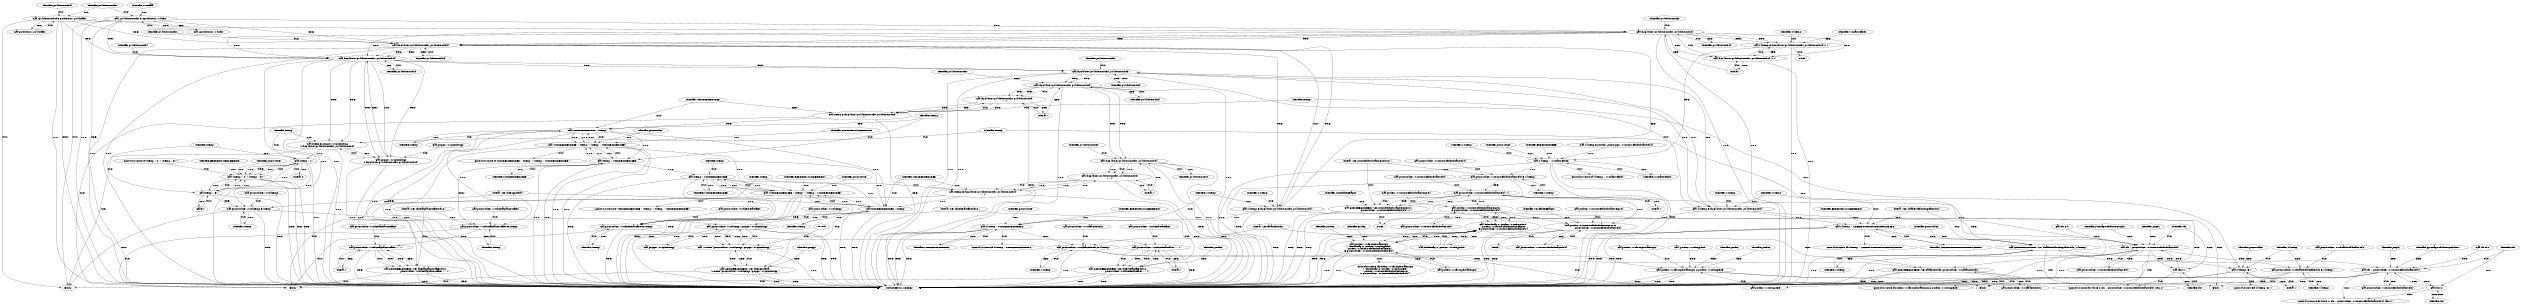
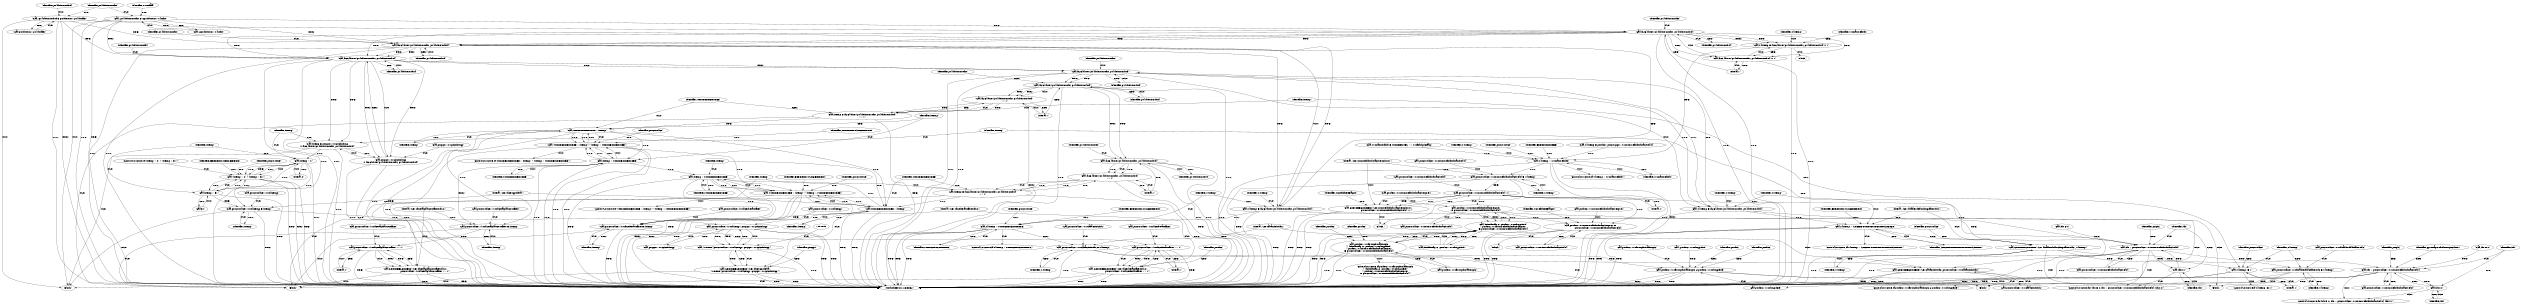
node "(Call,u1_max_ref_idx = MAX_FRAMES << u1_field_pic_flag)": added
node "(Identifier,pui_map_ref_idx_to_poc_lx1)": removed
